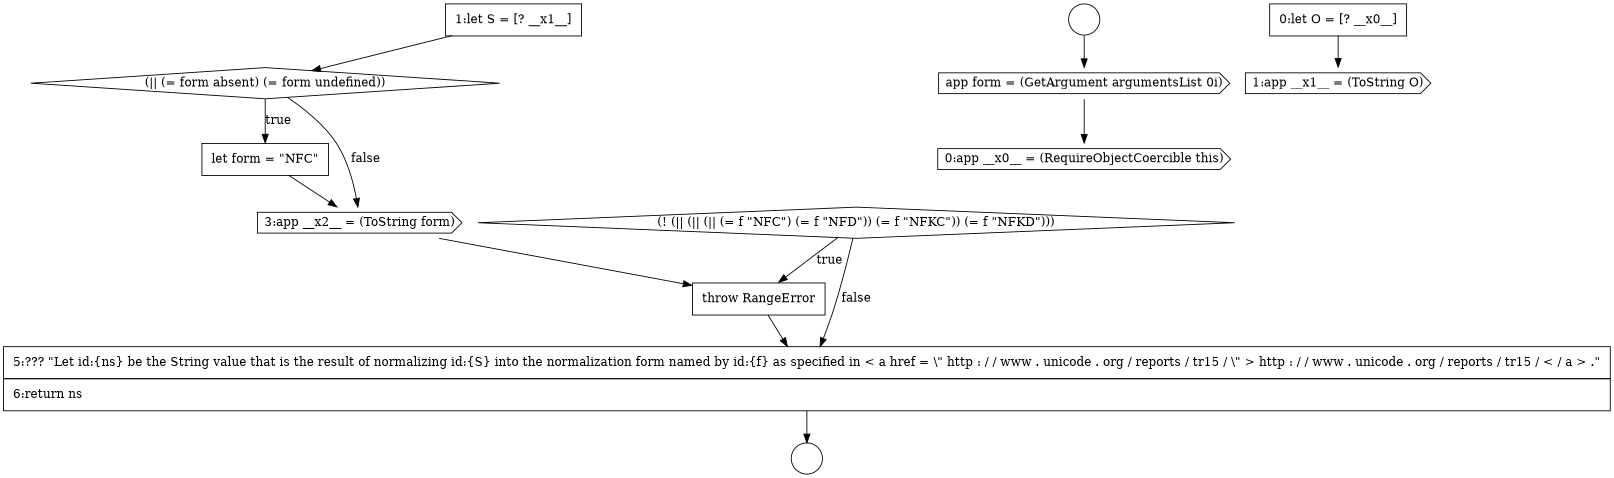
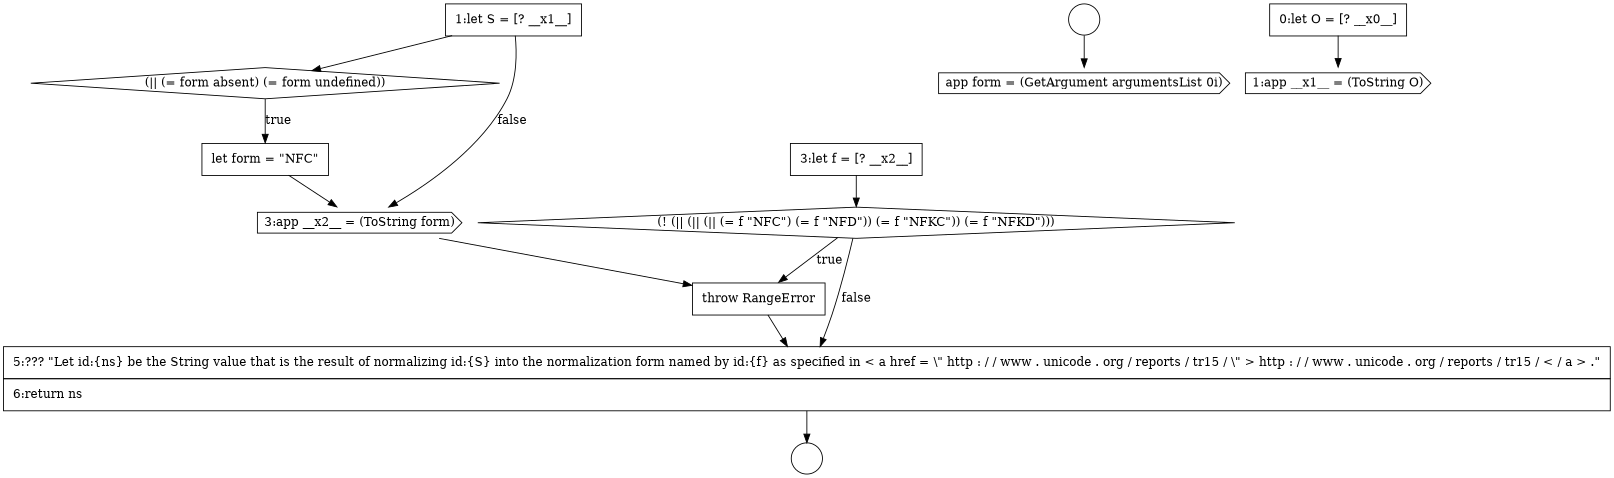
edge "(|| (= form absent) (= form undefined))" -> "3:app __x2__ = (ToString form)": now "1:let S = [? __x1__]" -> "3:app __x2__ = (ToString form)"
node "3:let f = [? __x2__]": added
node "0:app __x0__ = (RequireObjectCoercible this)": removed
